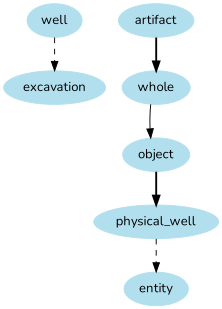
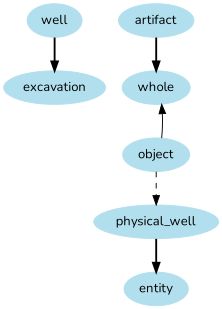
edge "well" -> "excavation": style dashed -> bold
edge "whole" -> "object": reversed
edge "object" -> "physical_well": style bold -> dashed
edge "physical_well" -> "entity": style dashed -> bold
